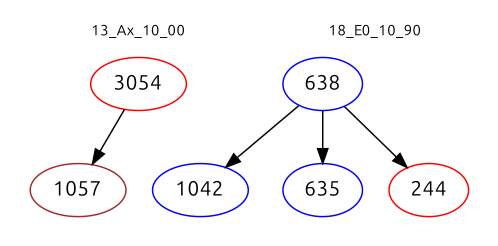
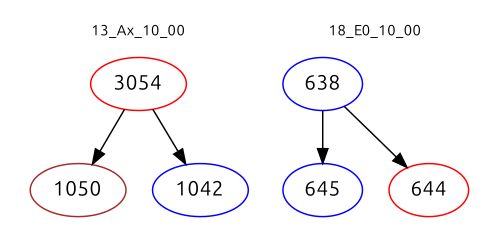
cluster "18_E0_10_90": label "18_E0_10_90" -> "18_E0_10_00"
edge "638" -> "1042": now "3054" -> "1042"
node "1057": label "1057" -> "1050"
node "635": label "635" -> "645"
node "244": label "244" -> "644"
